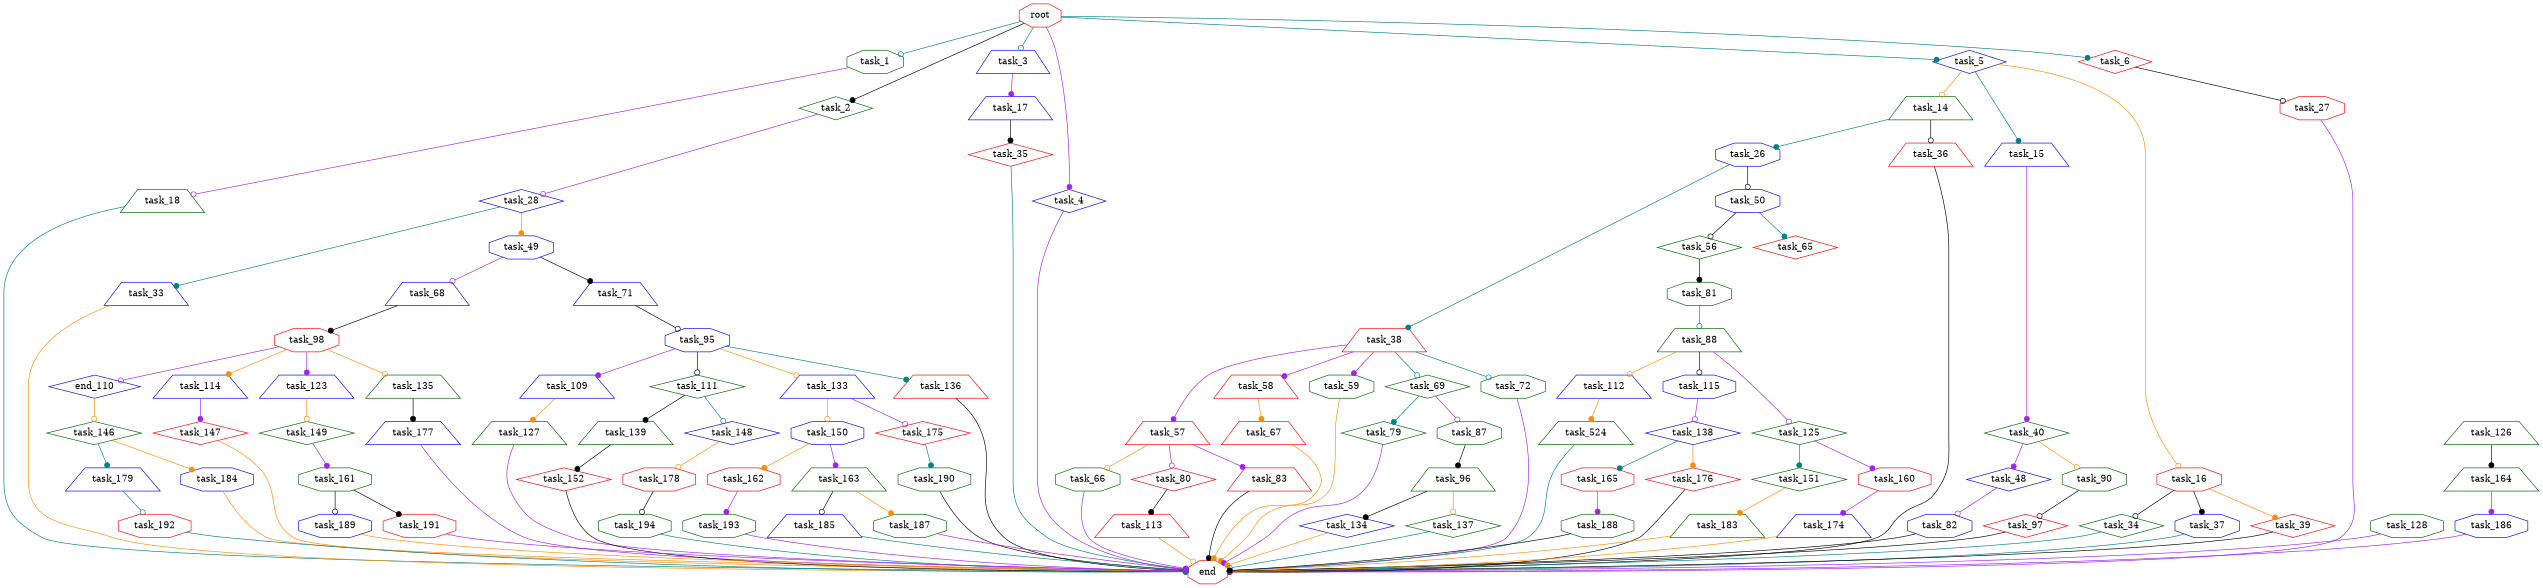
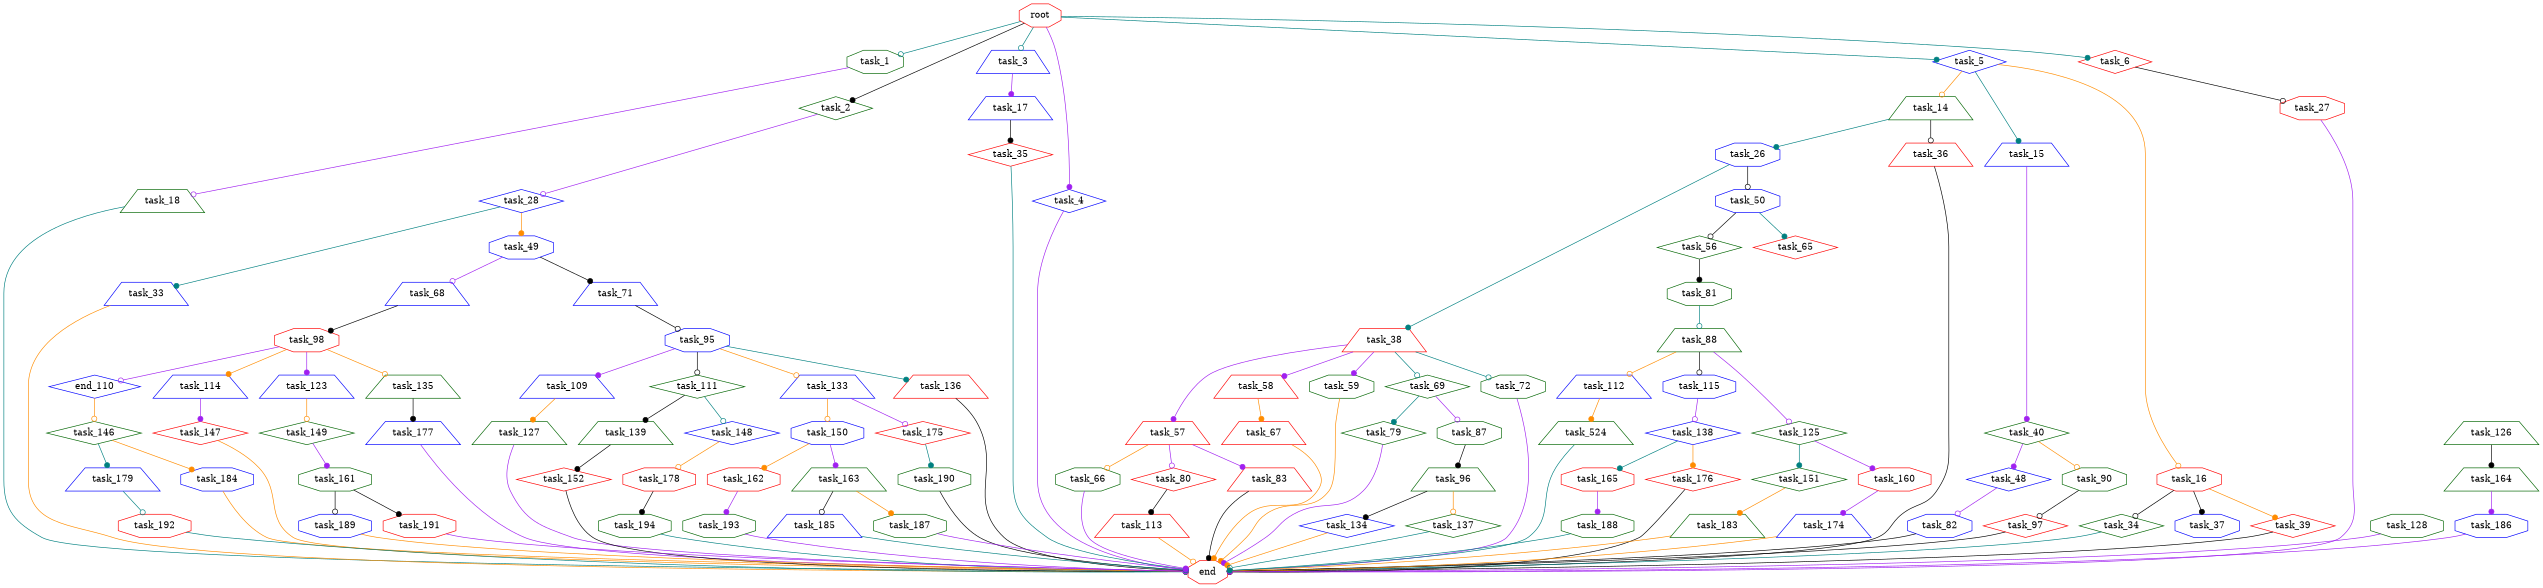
edge "task_178" -> "task_194": arrowhead odot -> dot
edge "task_188" -> "end": color black -> teal
edge "task_37" -> "end": removed
